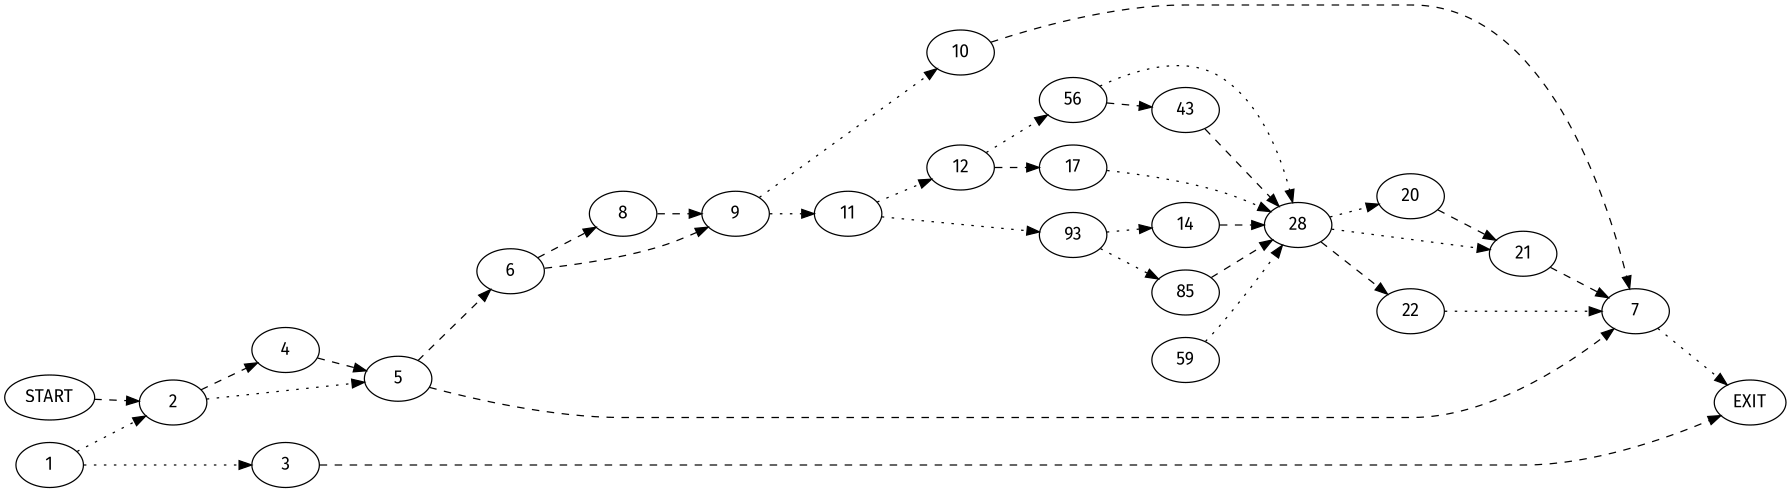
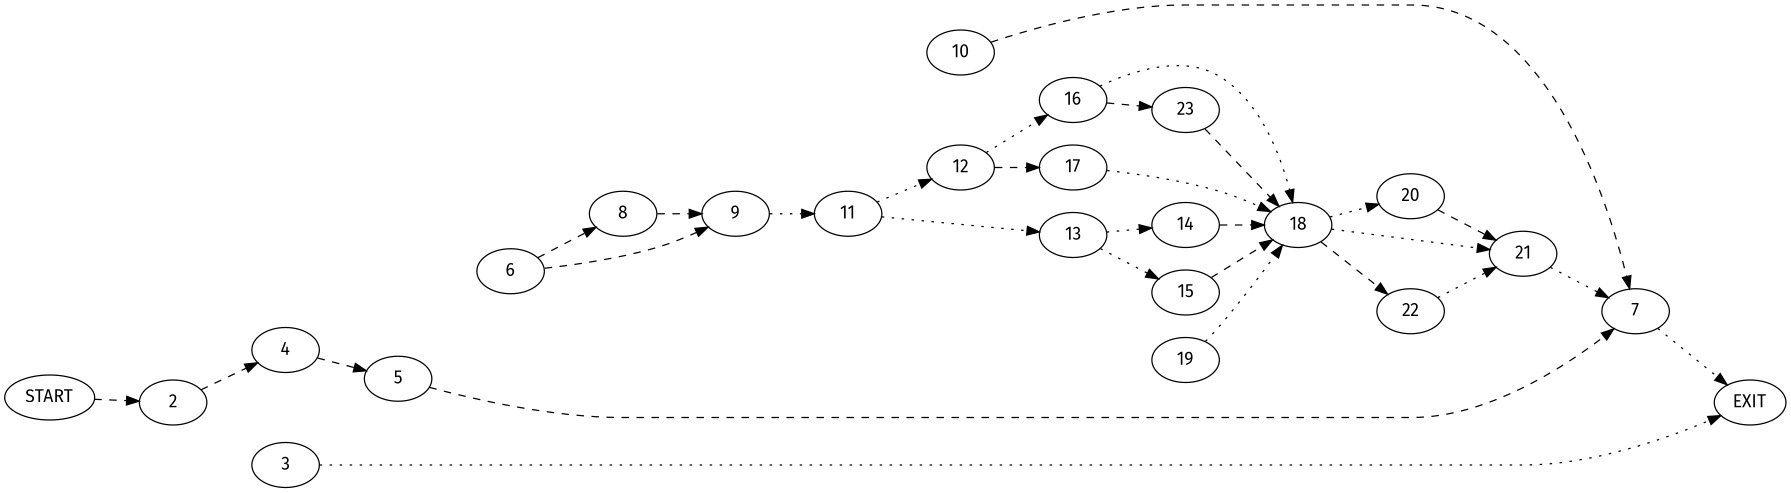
node "56": label "56" -> "16"
node "43": label "43" -> "23"
edge "9" -> "10": removed
node "28": label "28" -> "18"
node "93": label "93" -> "13"
edge "21" -> "7": style dashed -> dotted
node "85": label "85" -> "15"
edge "22" -> "7": now "22" -> "21"
edge "5" -> "6": removed
node "59": label "59" -> "19"
edge "2" -> "5": removed
node "1": removed
edge "3" -> "EXIT": style dashed -> dotted
